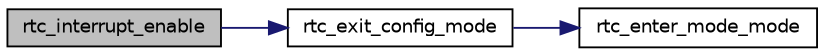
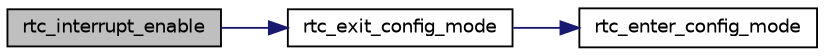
node "rtc_enter_mode_mode": label "rtc_enter_mode_mode" -> "rtc_enter_config_mode"
